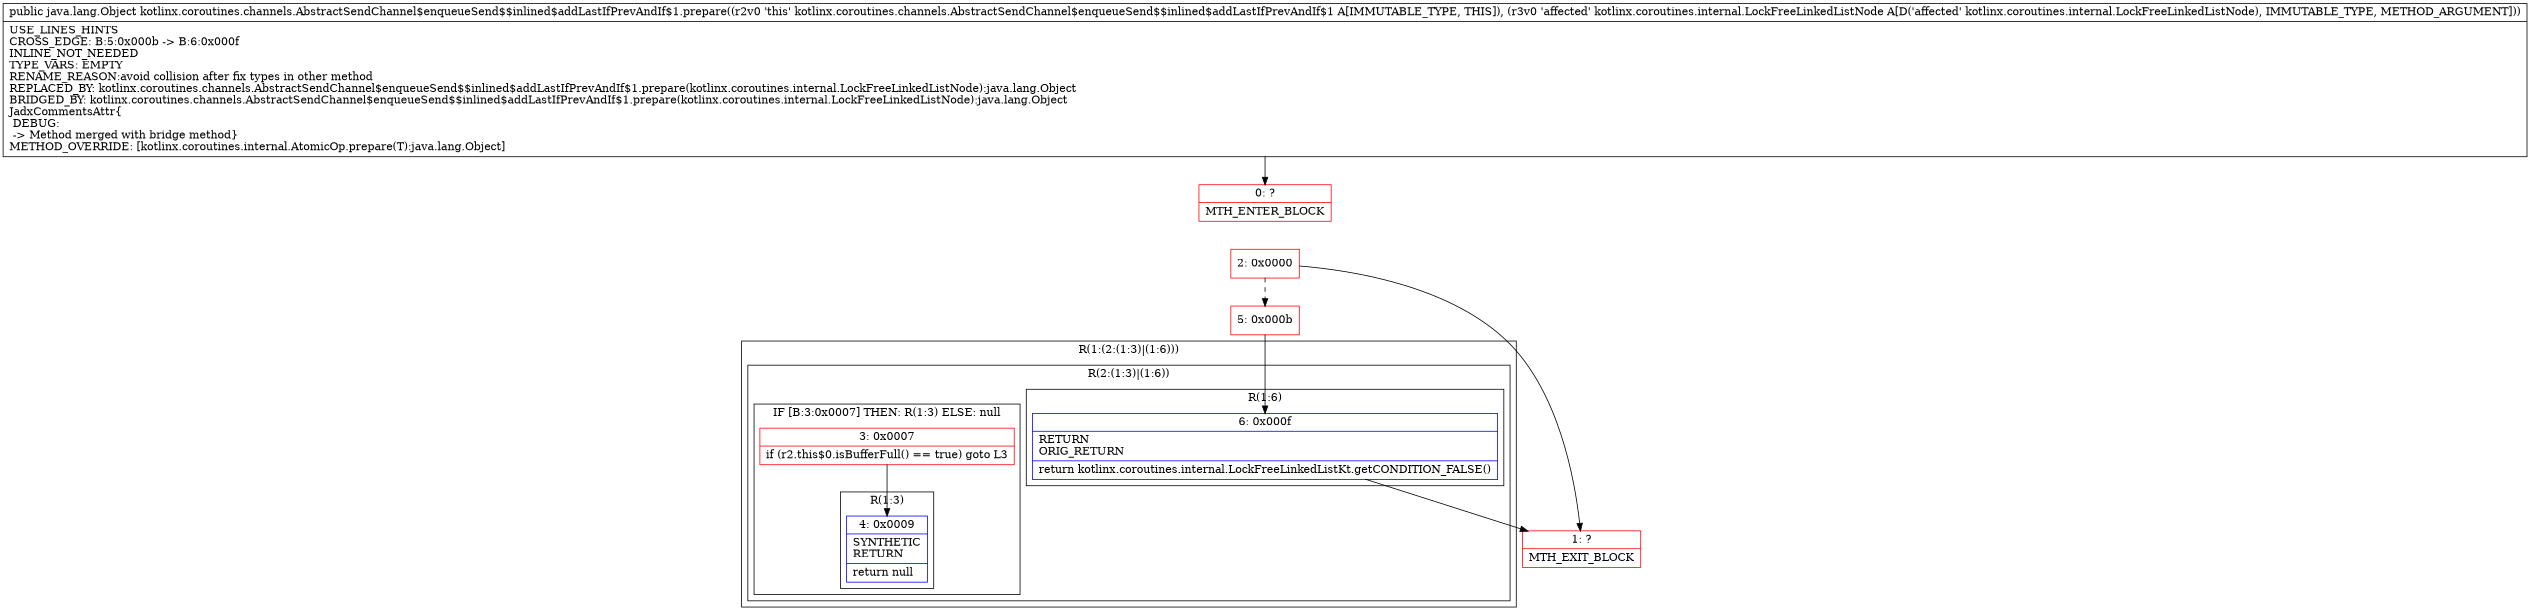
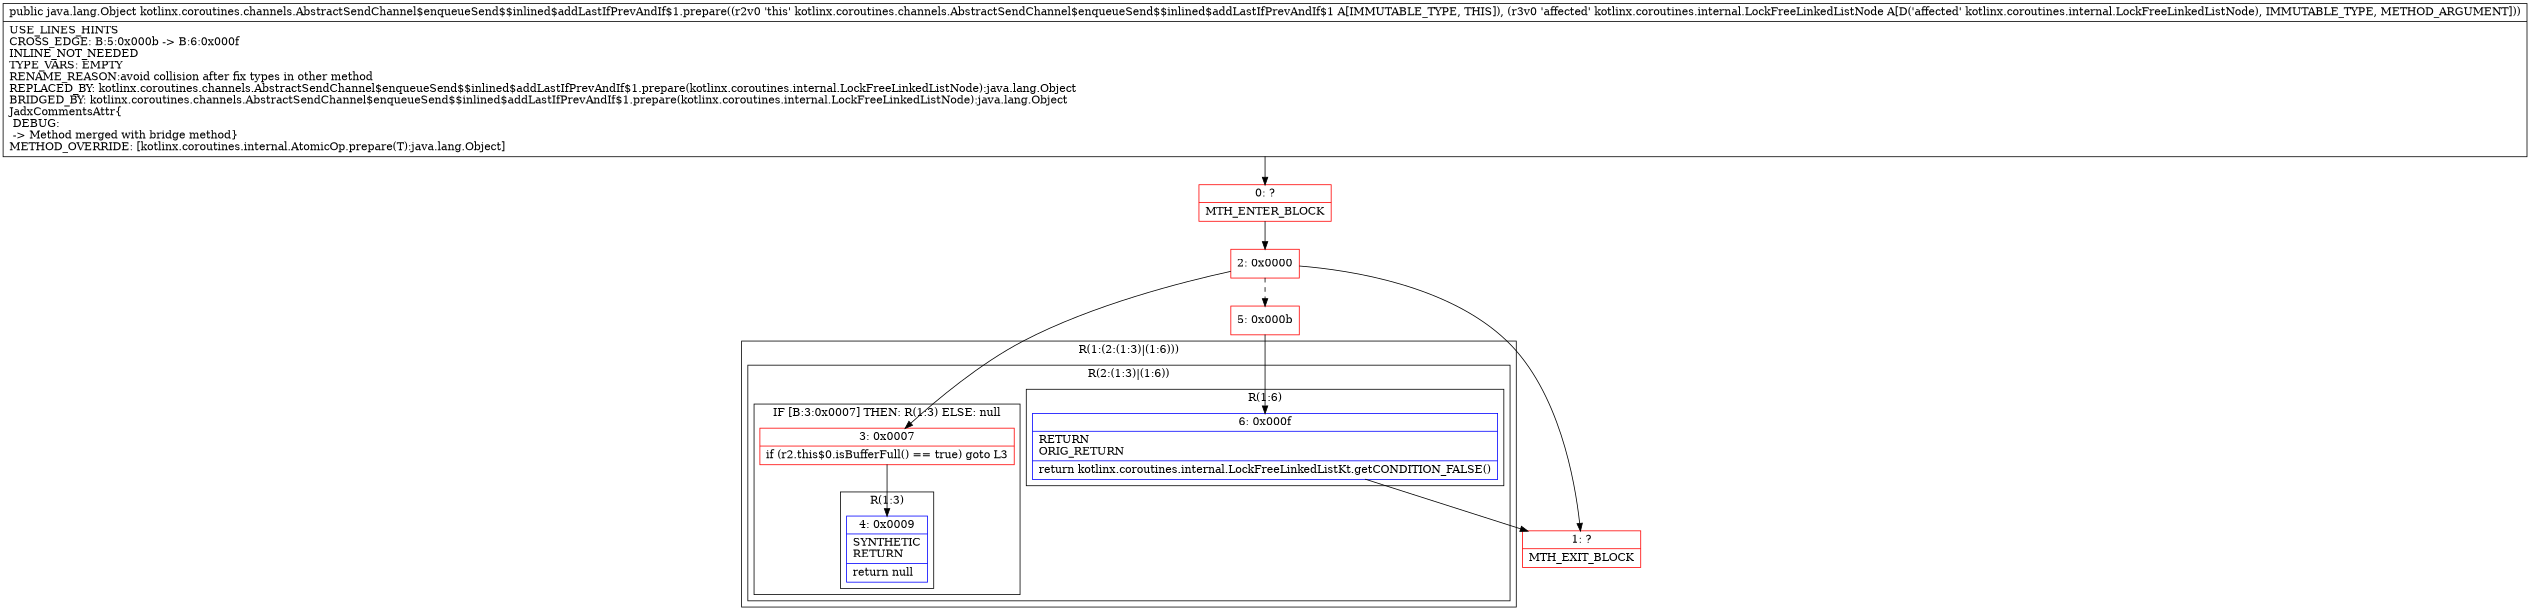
edge "0: ?" -> "2: 0x0000": added
edge "2: 0x0000" -> "3: 0x0007": added
